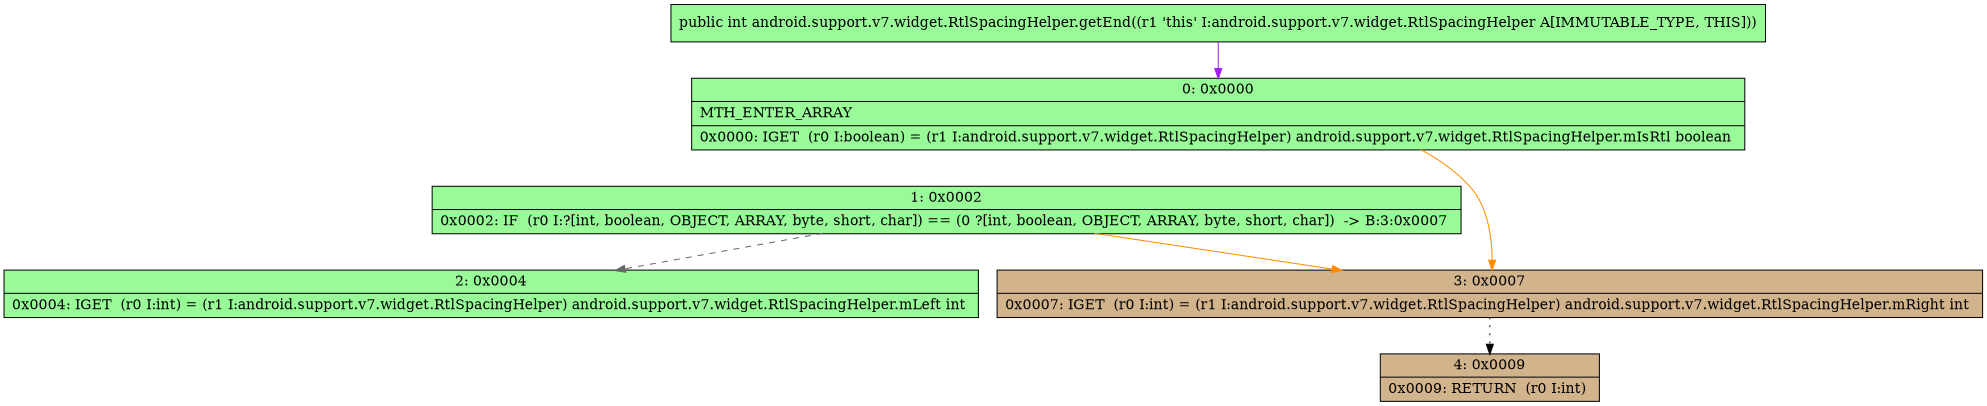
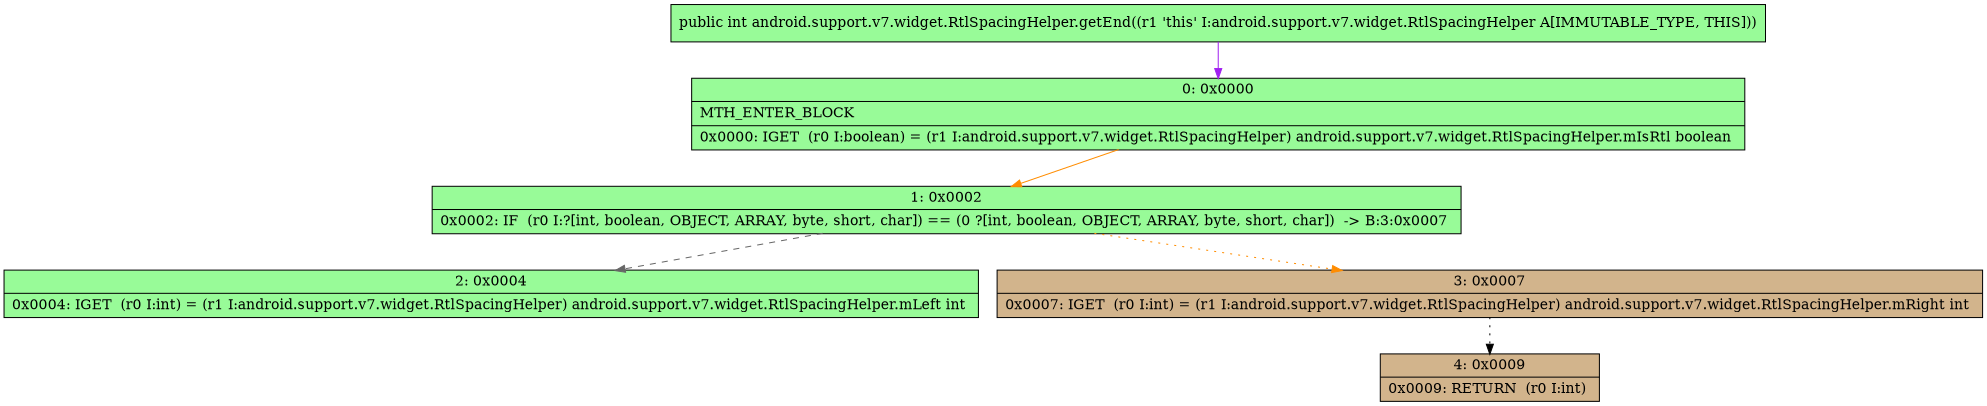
node "0: 0x0000": text "MTH_ENTER_ARRAY" -> "MTH_ENTER_BLOCK"
edge "0: 0x0000" -> "3: 0x0007": now "0: 0x0000" -> "1: 0x0002"
edge "1: 0x0002" -> "3: 0x0007": style solid -> dotted
